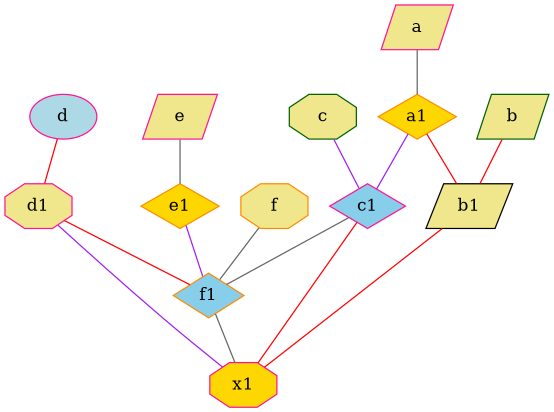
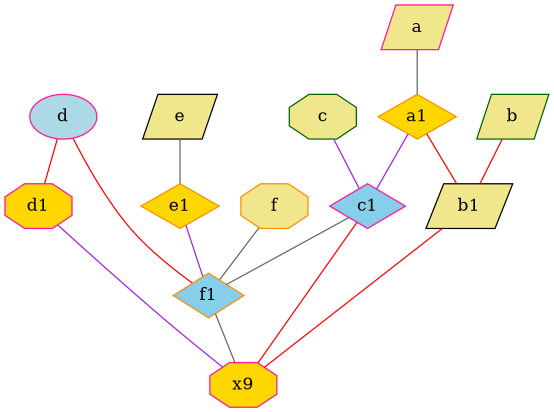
node "e": color deeppink -> black
node "d1": fillcolor khaki -> gold
edge "d1" -- "f1": now "d" -- "f1"
node "x1": label "x1" -> "x9"
